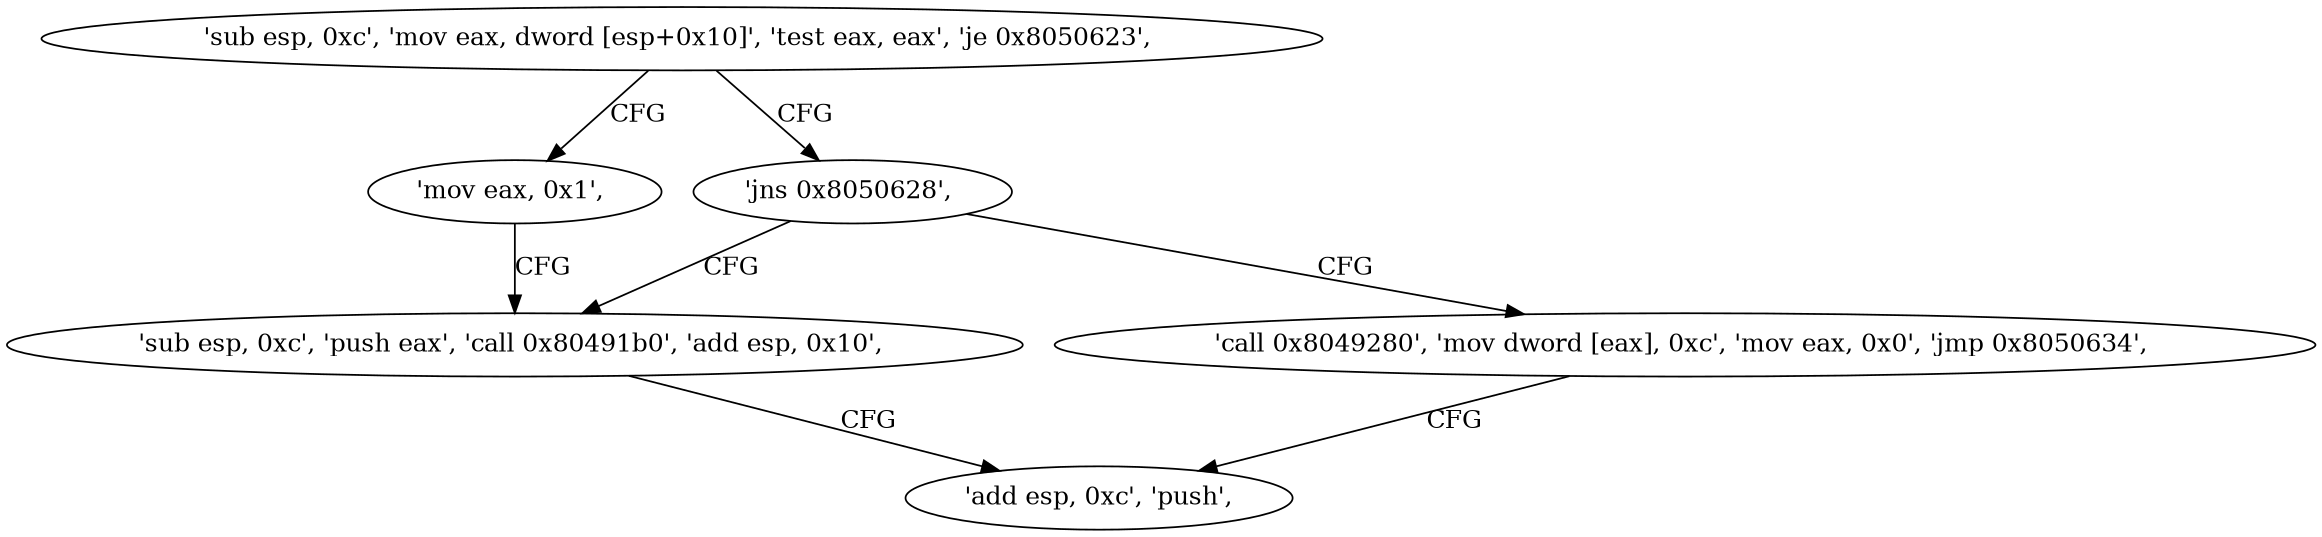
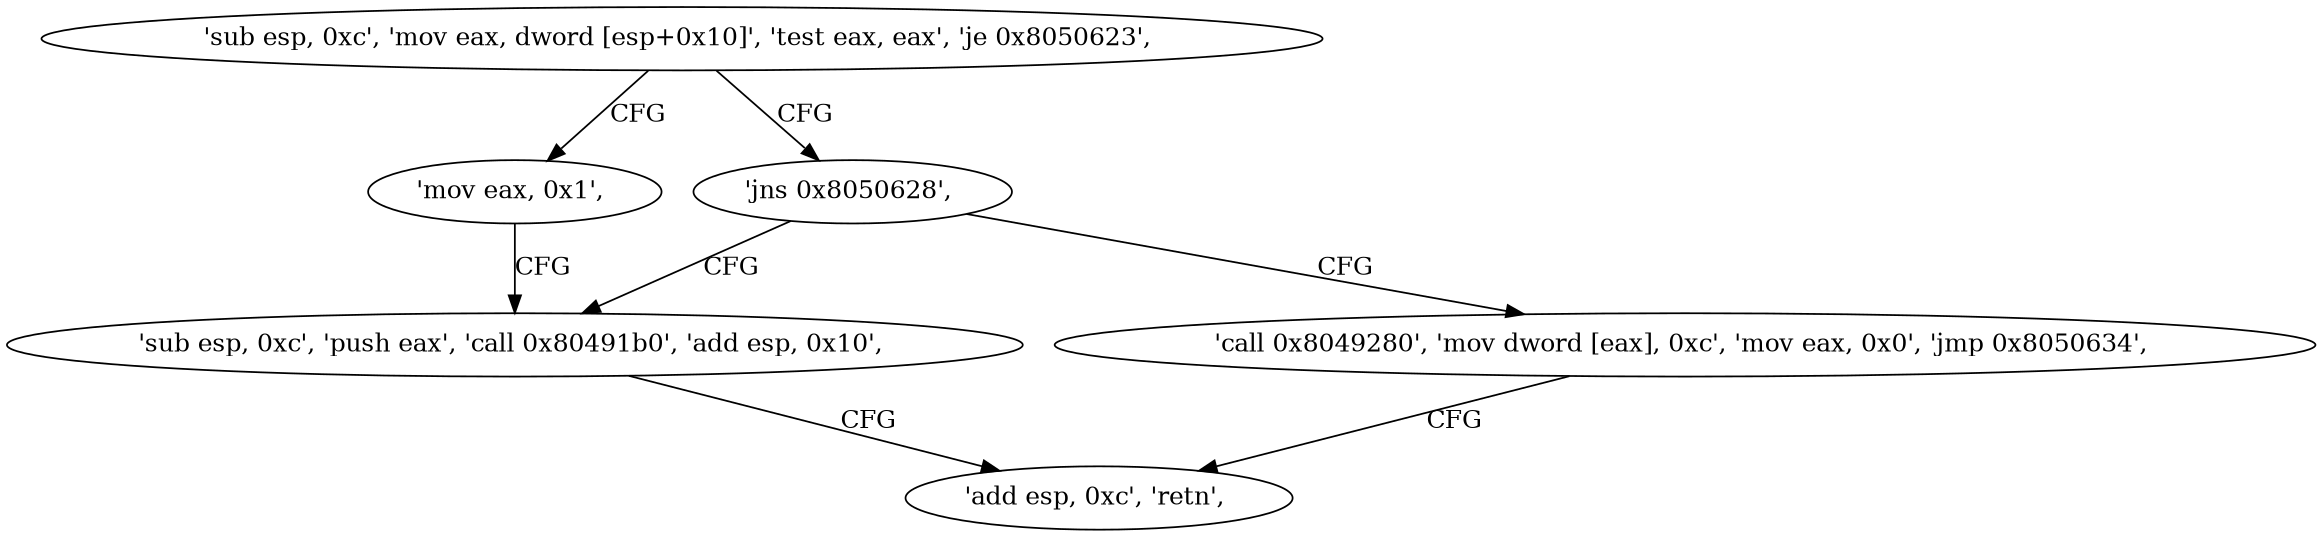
node "'add esp, 0xc', 'push',": label "'add esp, 0xc', 'push'," -> "'add esp, 0xc', 'retn',"
